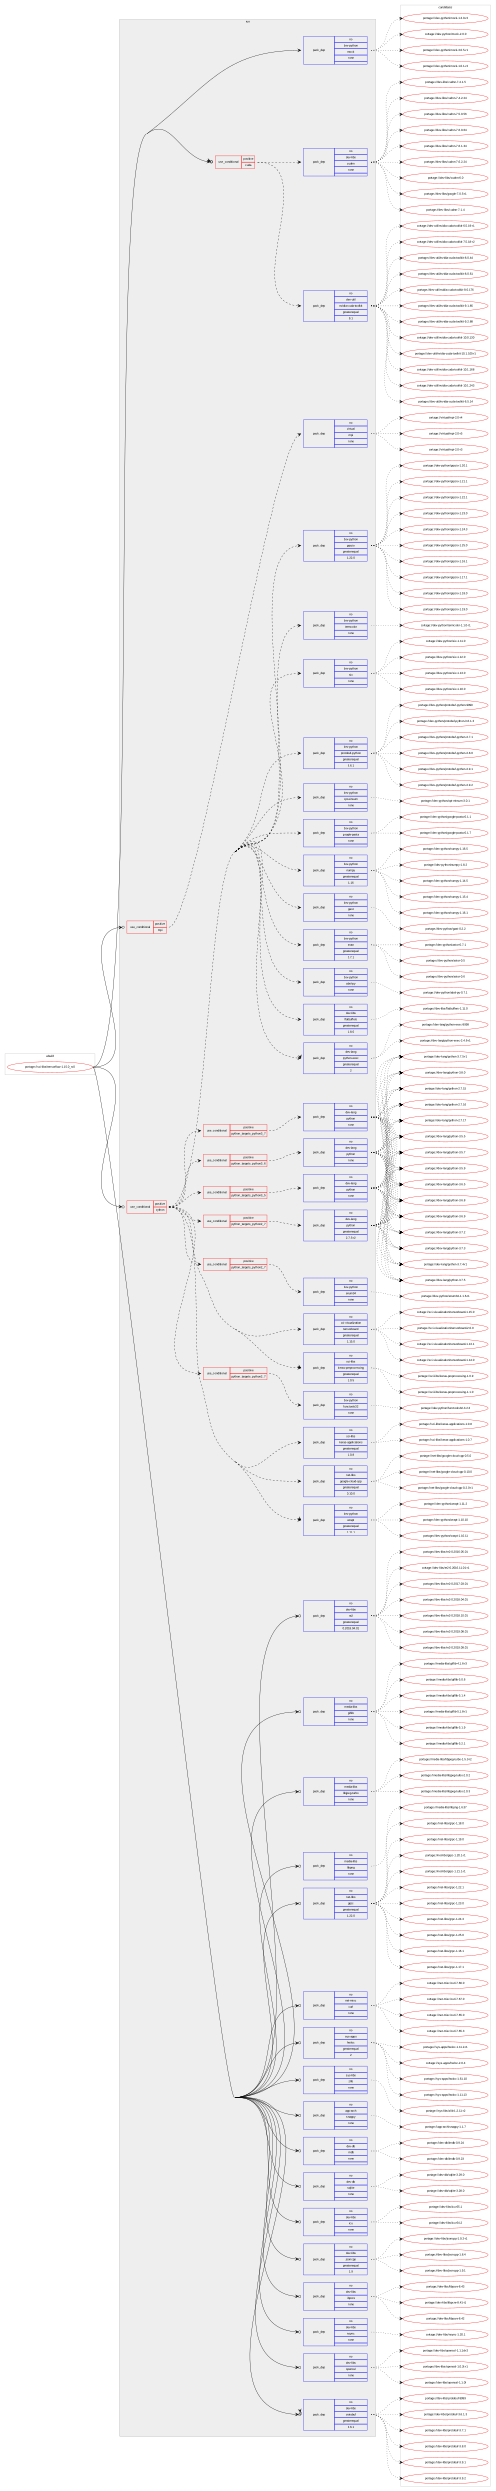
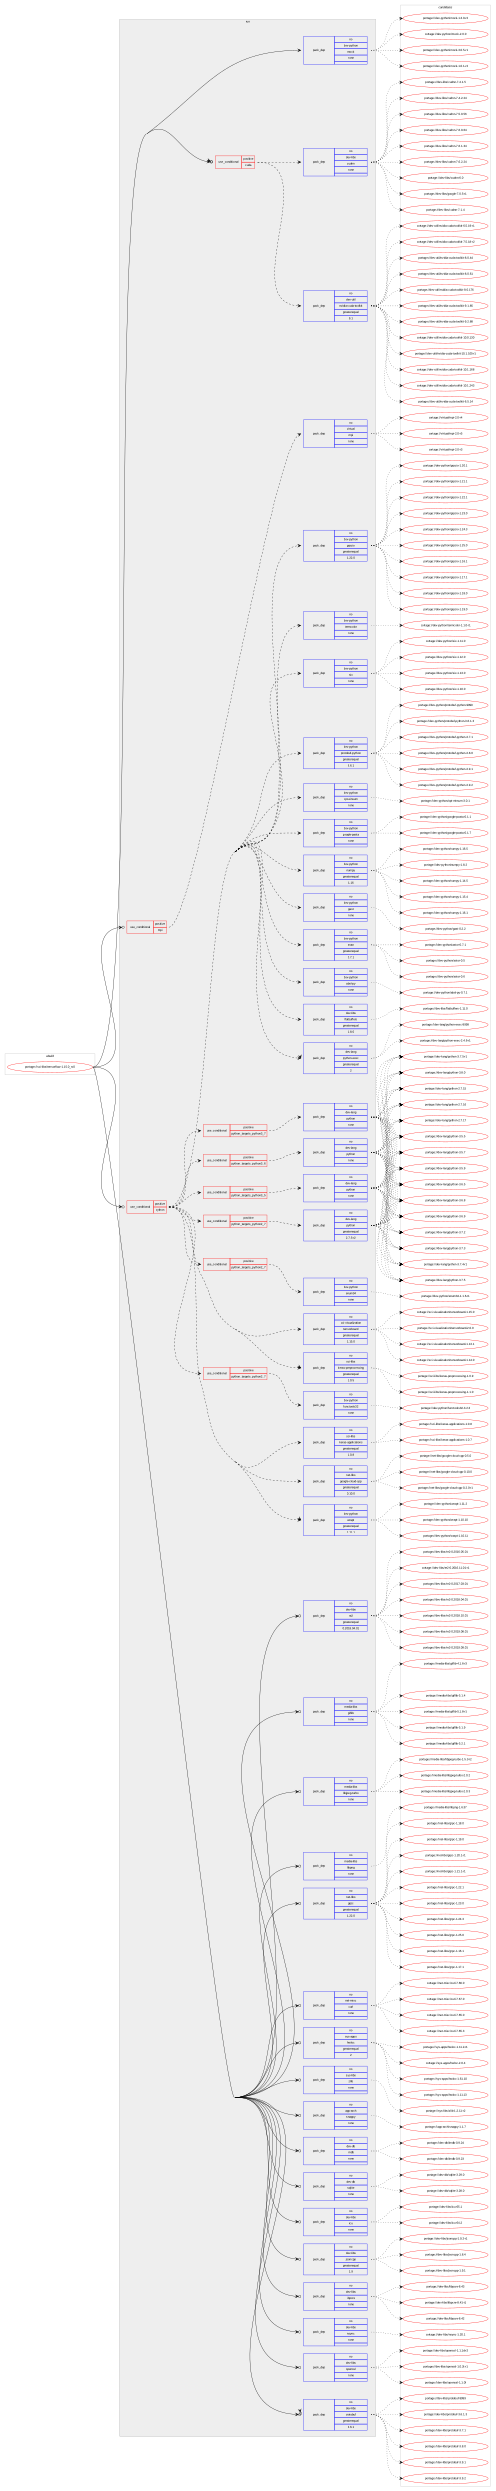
node "portage://media-libs/giflib-5.0.6": removed
